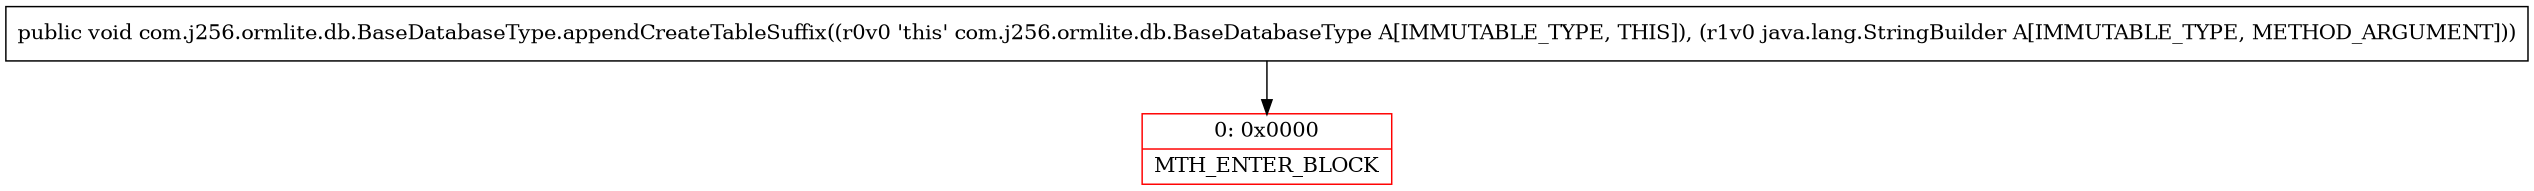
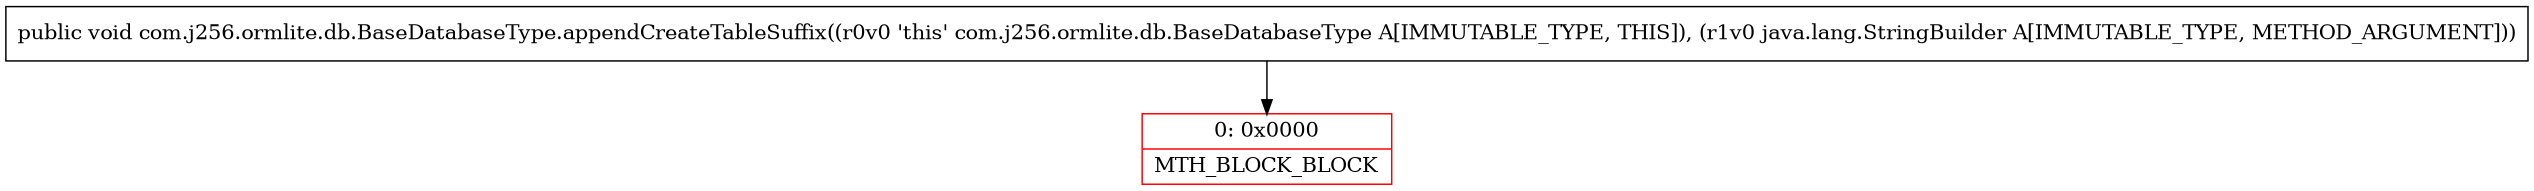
node "0: 0x0000": text "MTH_ENTER_BLOCK" -> "MTH_BLOCK_BLOCK"
